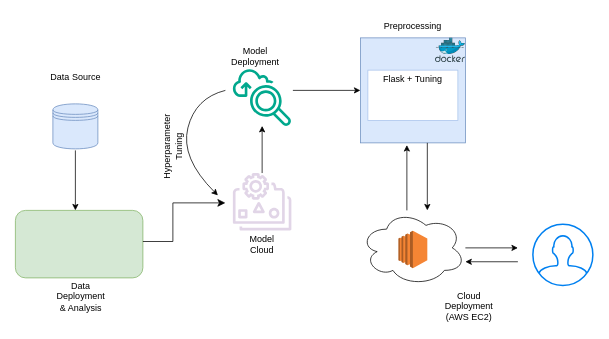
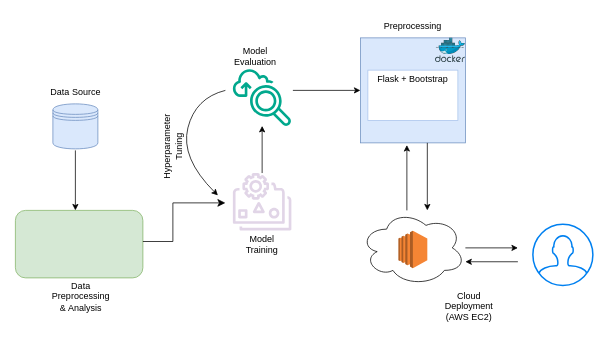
node "Model Deployment": label "Model Deployment" -> "Model Evaluation"
node "Data Source": moved (75, 78) -> (75, 93)
node "Flask + Tuning": label "Flask + Tuning" -> "Flask + Bootstrap"
node "Model Cloud": label "Model Cloud" -> "Model Training"
node "Data Deployment & Analysis": label "Data Deployment & Analysis" -> "Data Preprocessing & Analysis"
